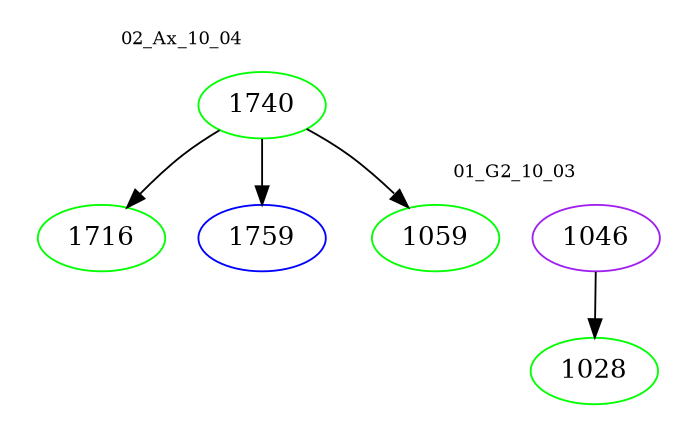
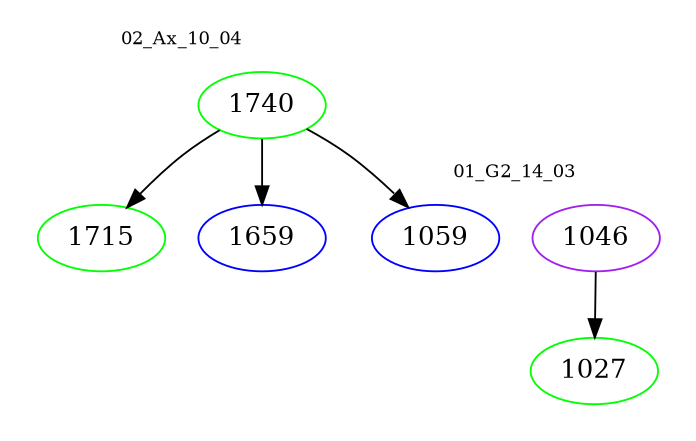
cluster "01_G2_10_03": label "01_G2_10_03" -> "01_G2_14_03"
node "1716": label "1716" -> "1715"
node "1759": label "1759" -> "1659"
node "1059": color green -> blue
node "1028": label "1028" -> "1027"
